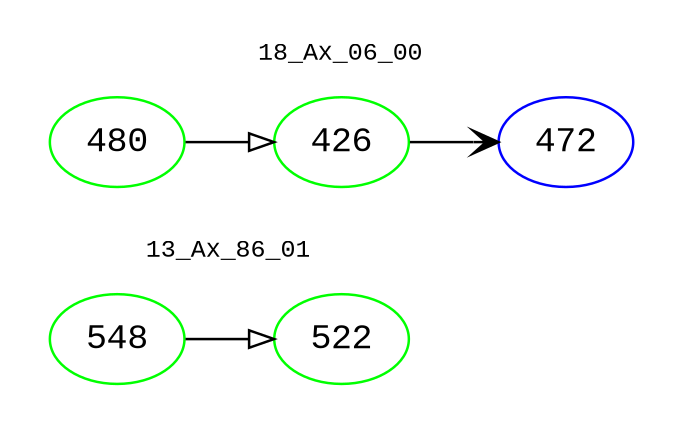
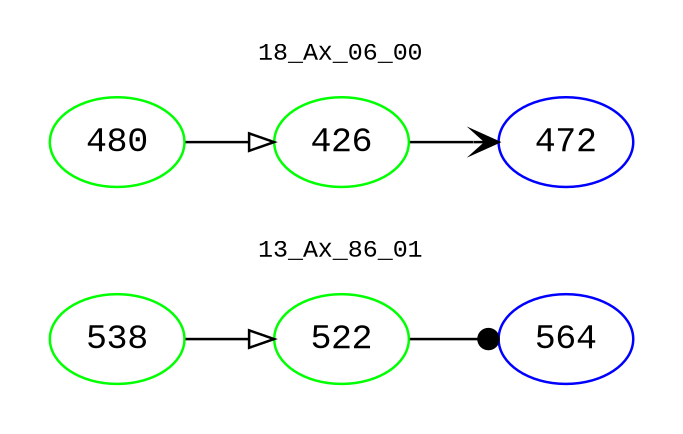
node "548": label "548" -> "538"
node "564": added
